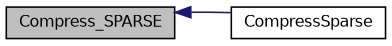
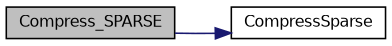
edge "CompressSparse" -> "Compress_SPARSE": reversed
